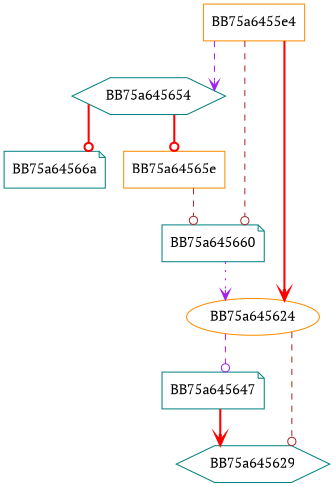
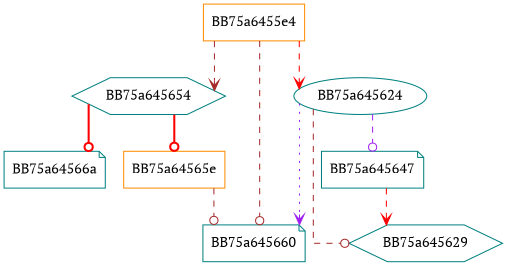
edge "BB75a6455e4" -> "BB75a645654": color purple -> brown
edge "BB75a6455e4" -> "BB75a645624": style bold -> dashed
edge "BB75a645660" -> "BB75a645624": reversed
node "BB75a645624": color darkorange -> teal
edge "BB75a645647" -> "BB75a645629": style bold -> dashed
